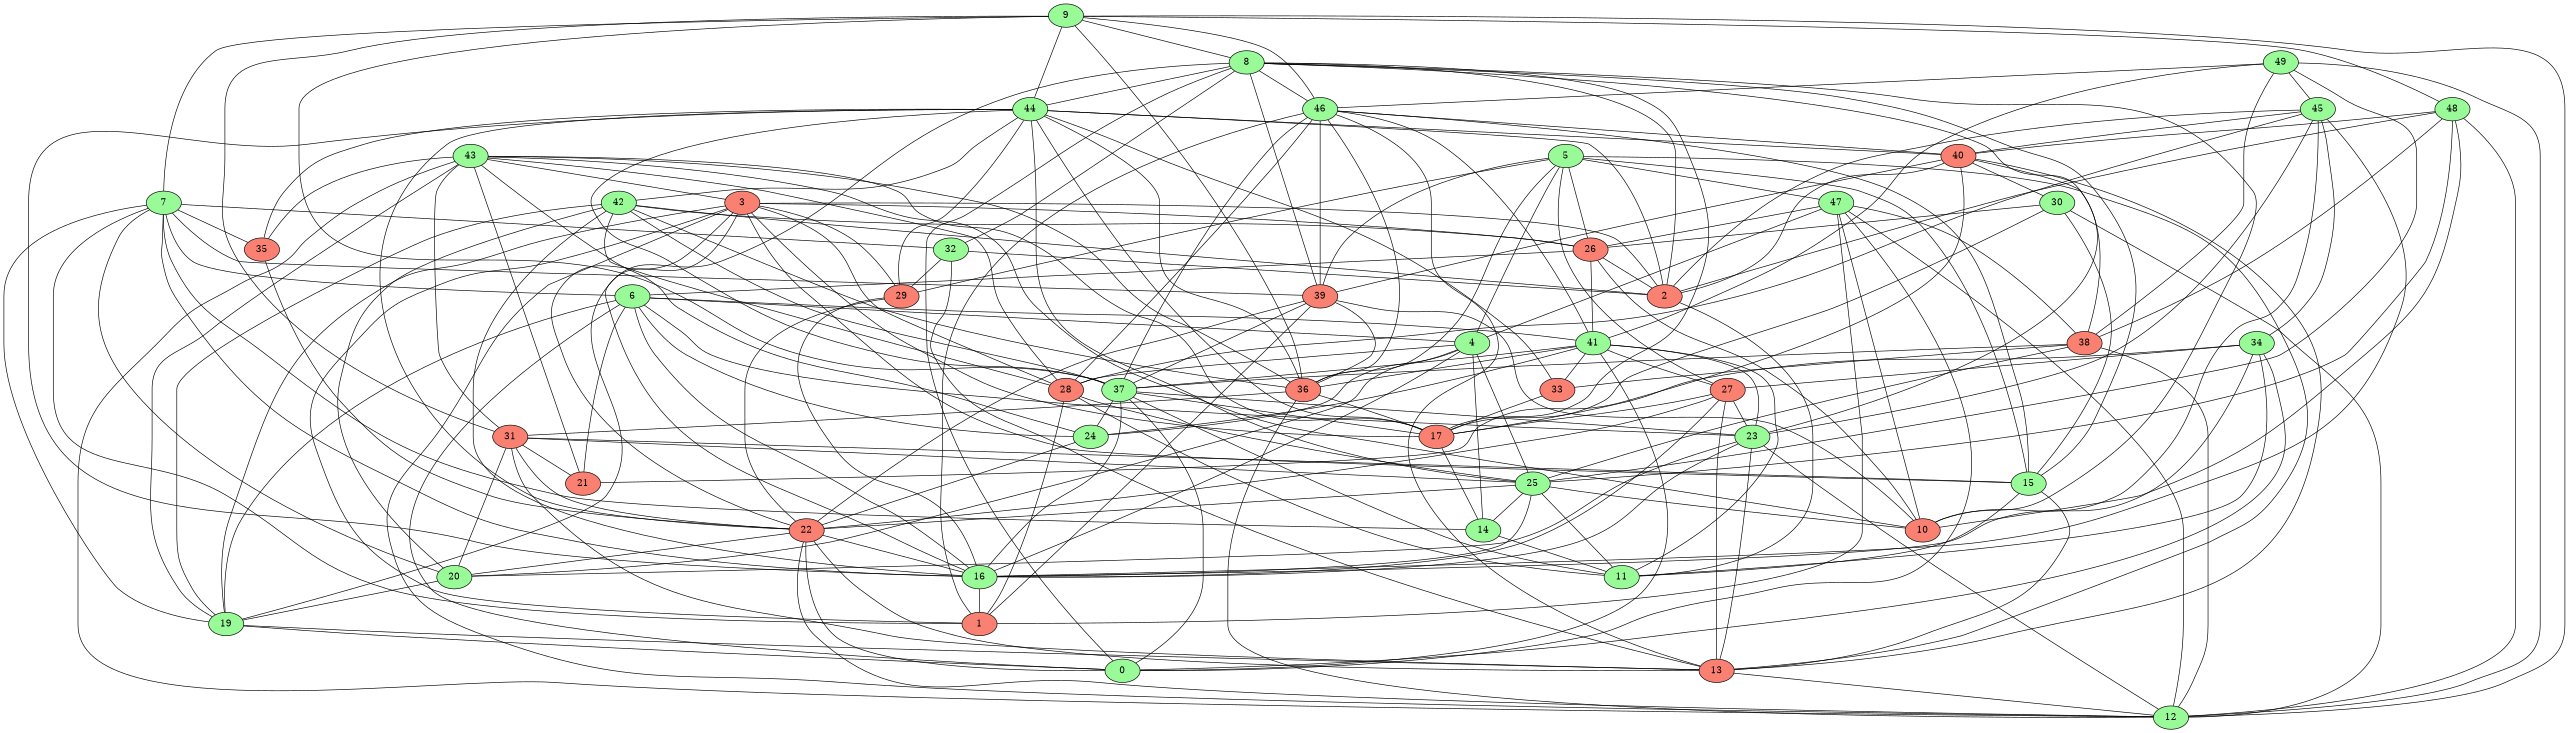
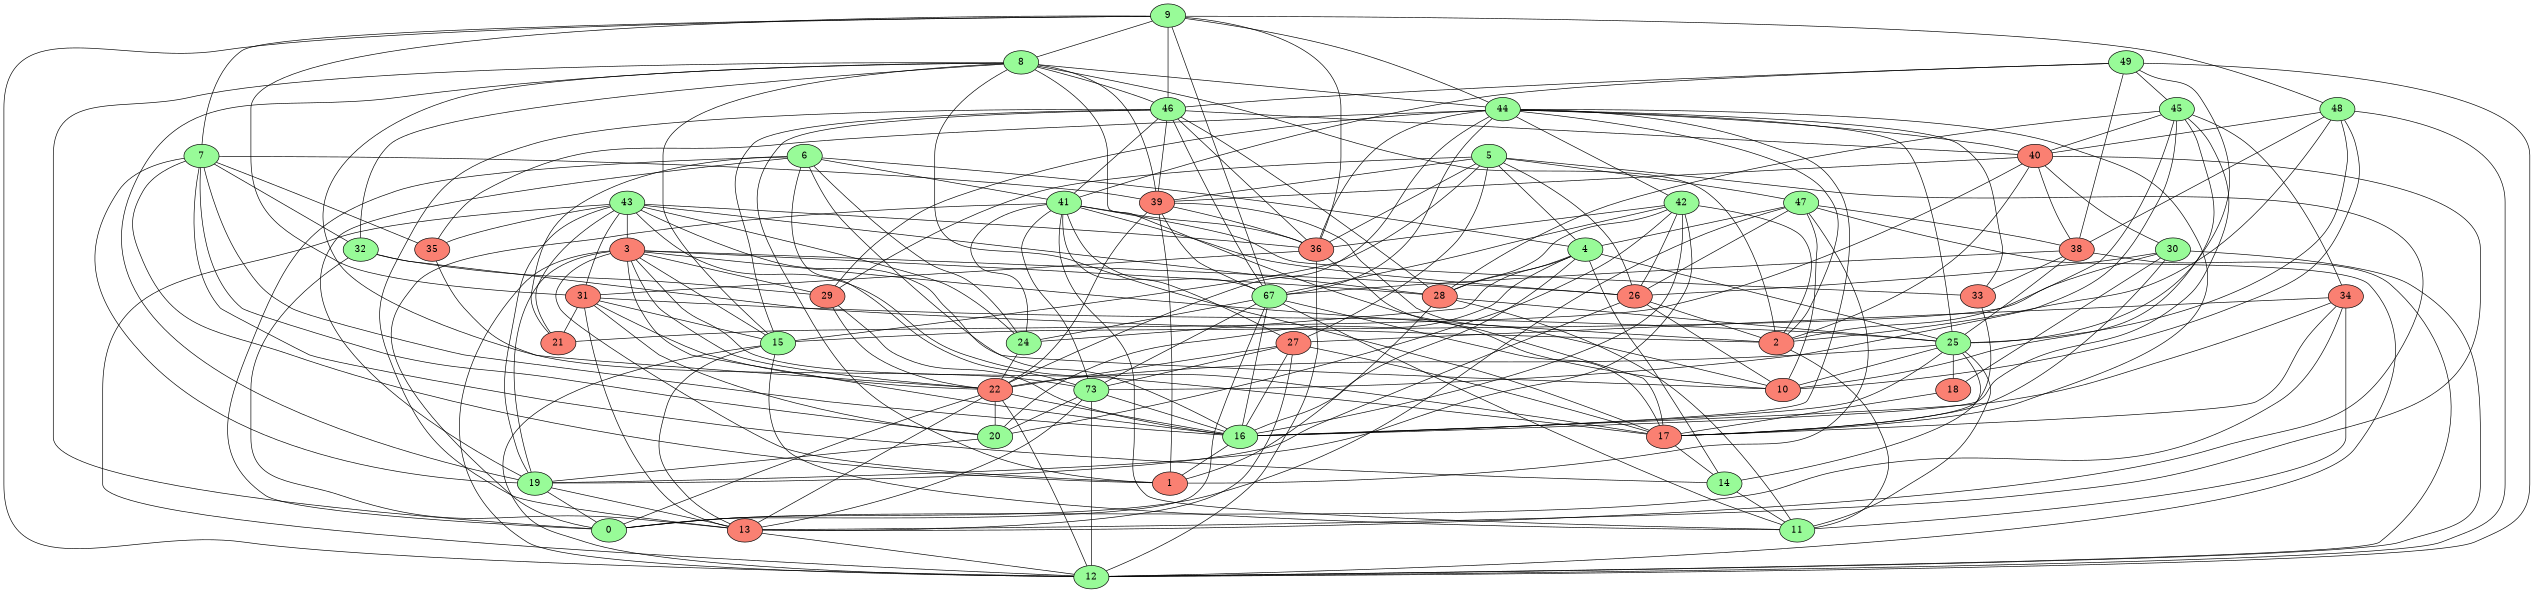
edge "26" -- "6": now "26" -- "19"
edge "7" -- "6": removed
node "34": fillcolor palegreen -> salmon
node "37": label "37" -> "67"
node "18": added
node "23": label "23" -> "73"
edge "15" -- "12": added
